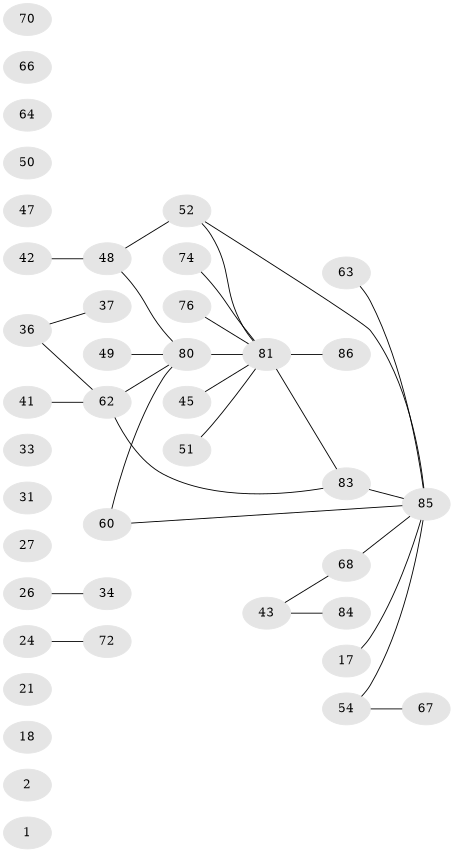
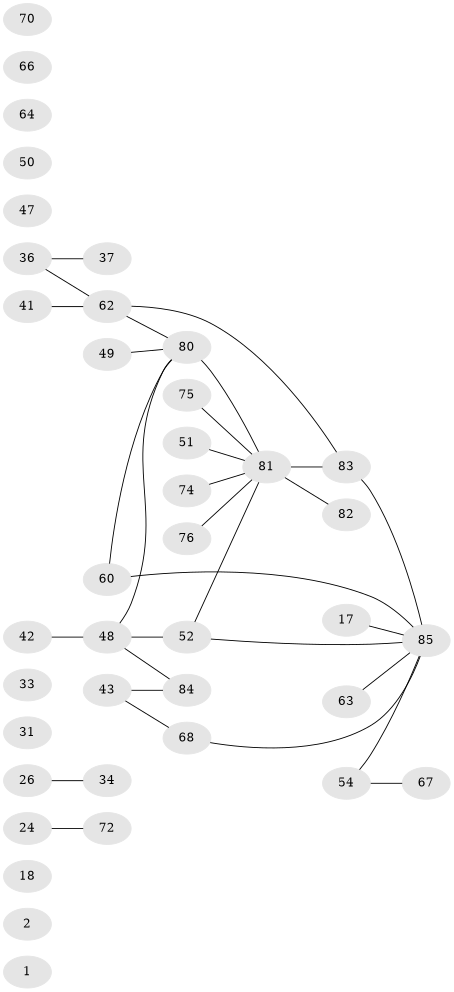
node "86": label "86" -> "82"
node "45": label "45" -> "75"
node "27": removed
edge "48" -- "84": added
node "21": removed
